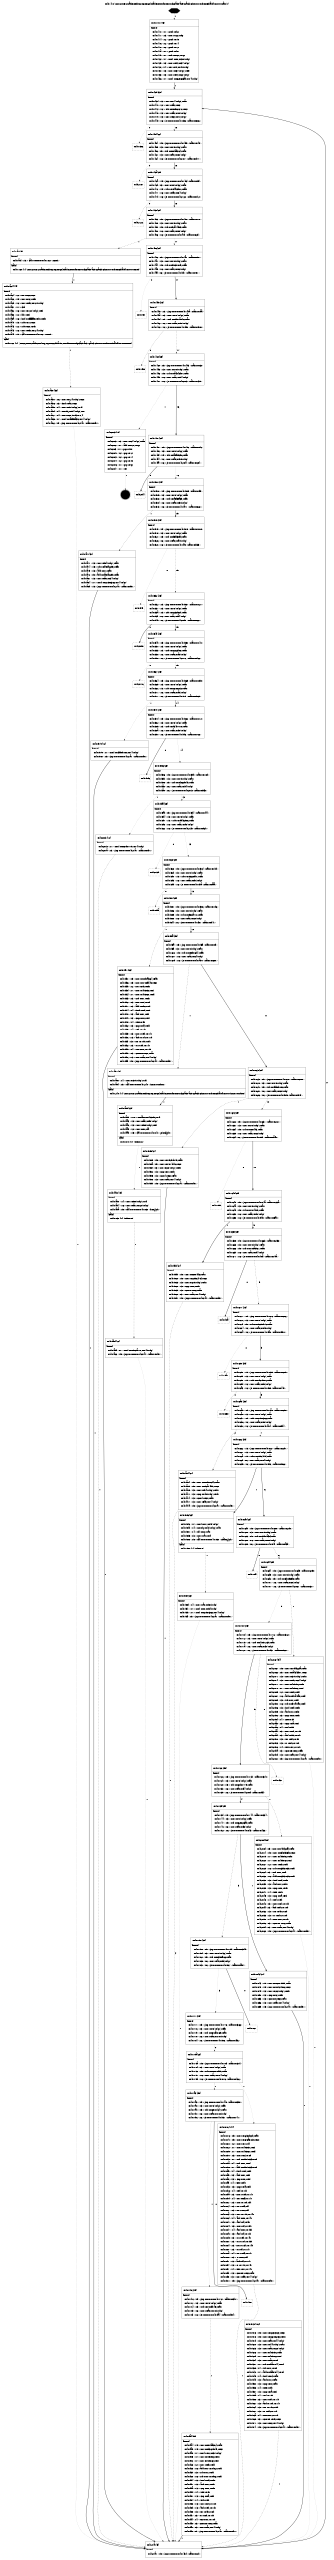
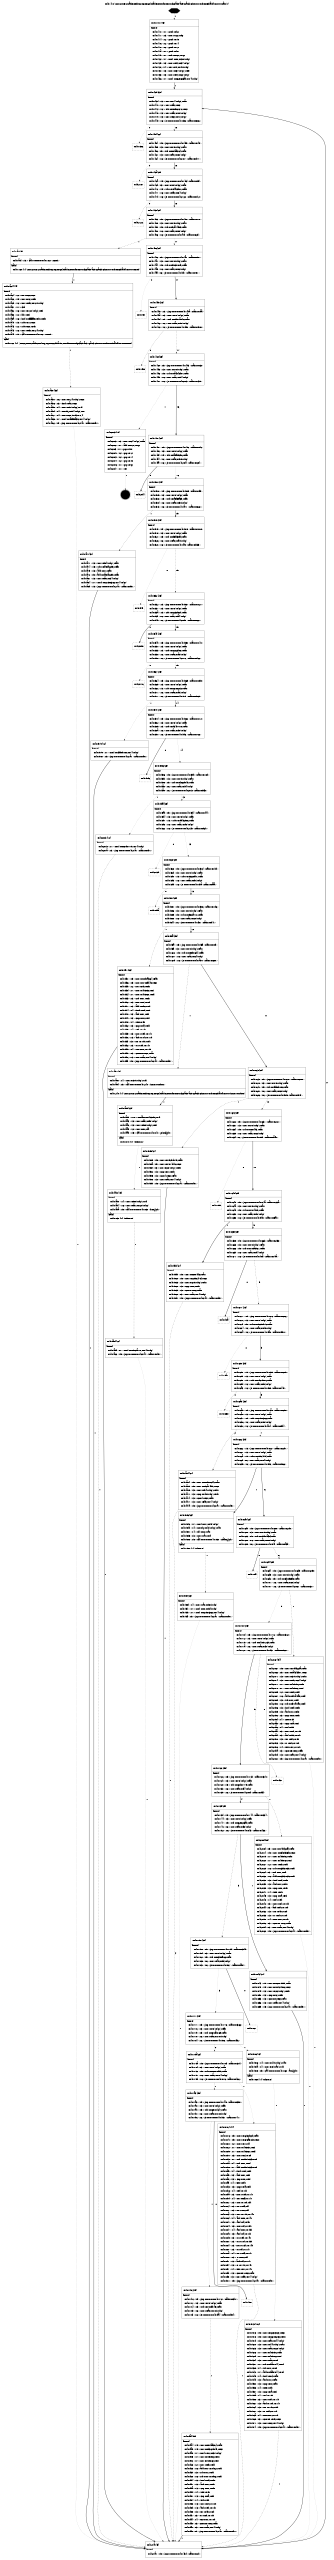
node "0x401906 [13]": added
